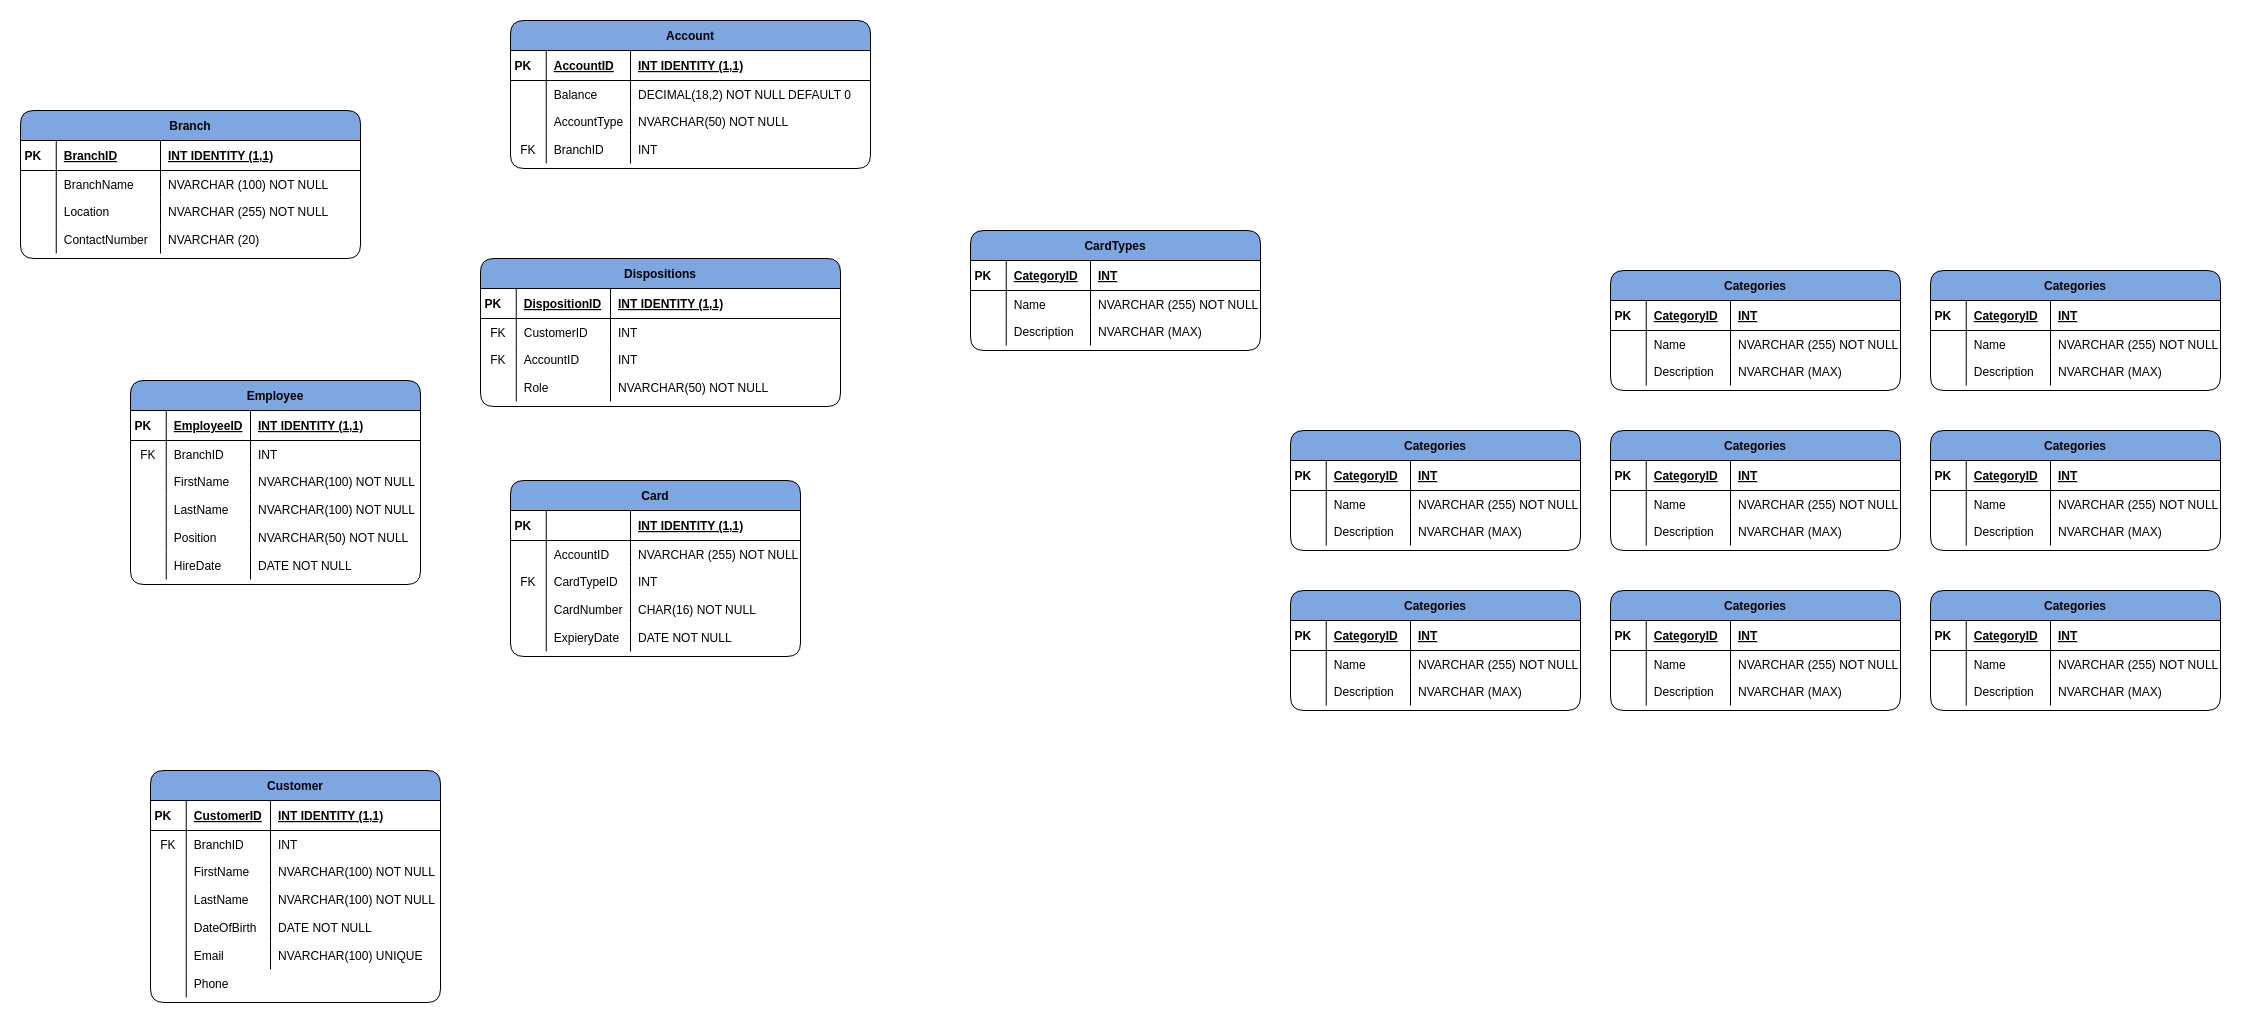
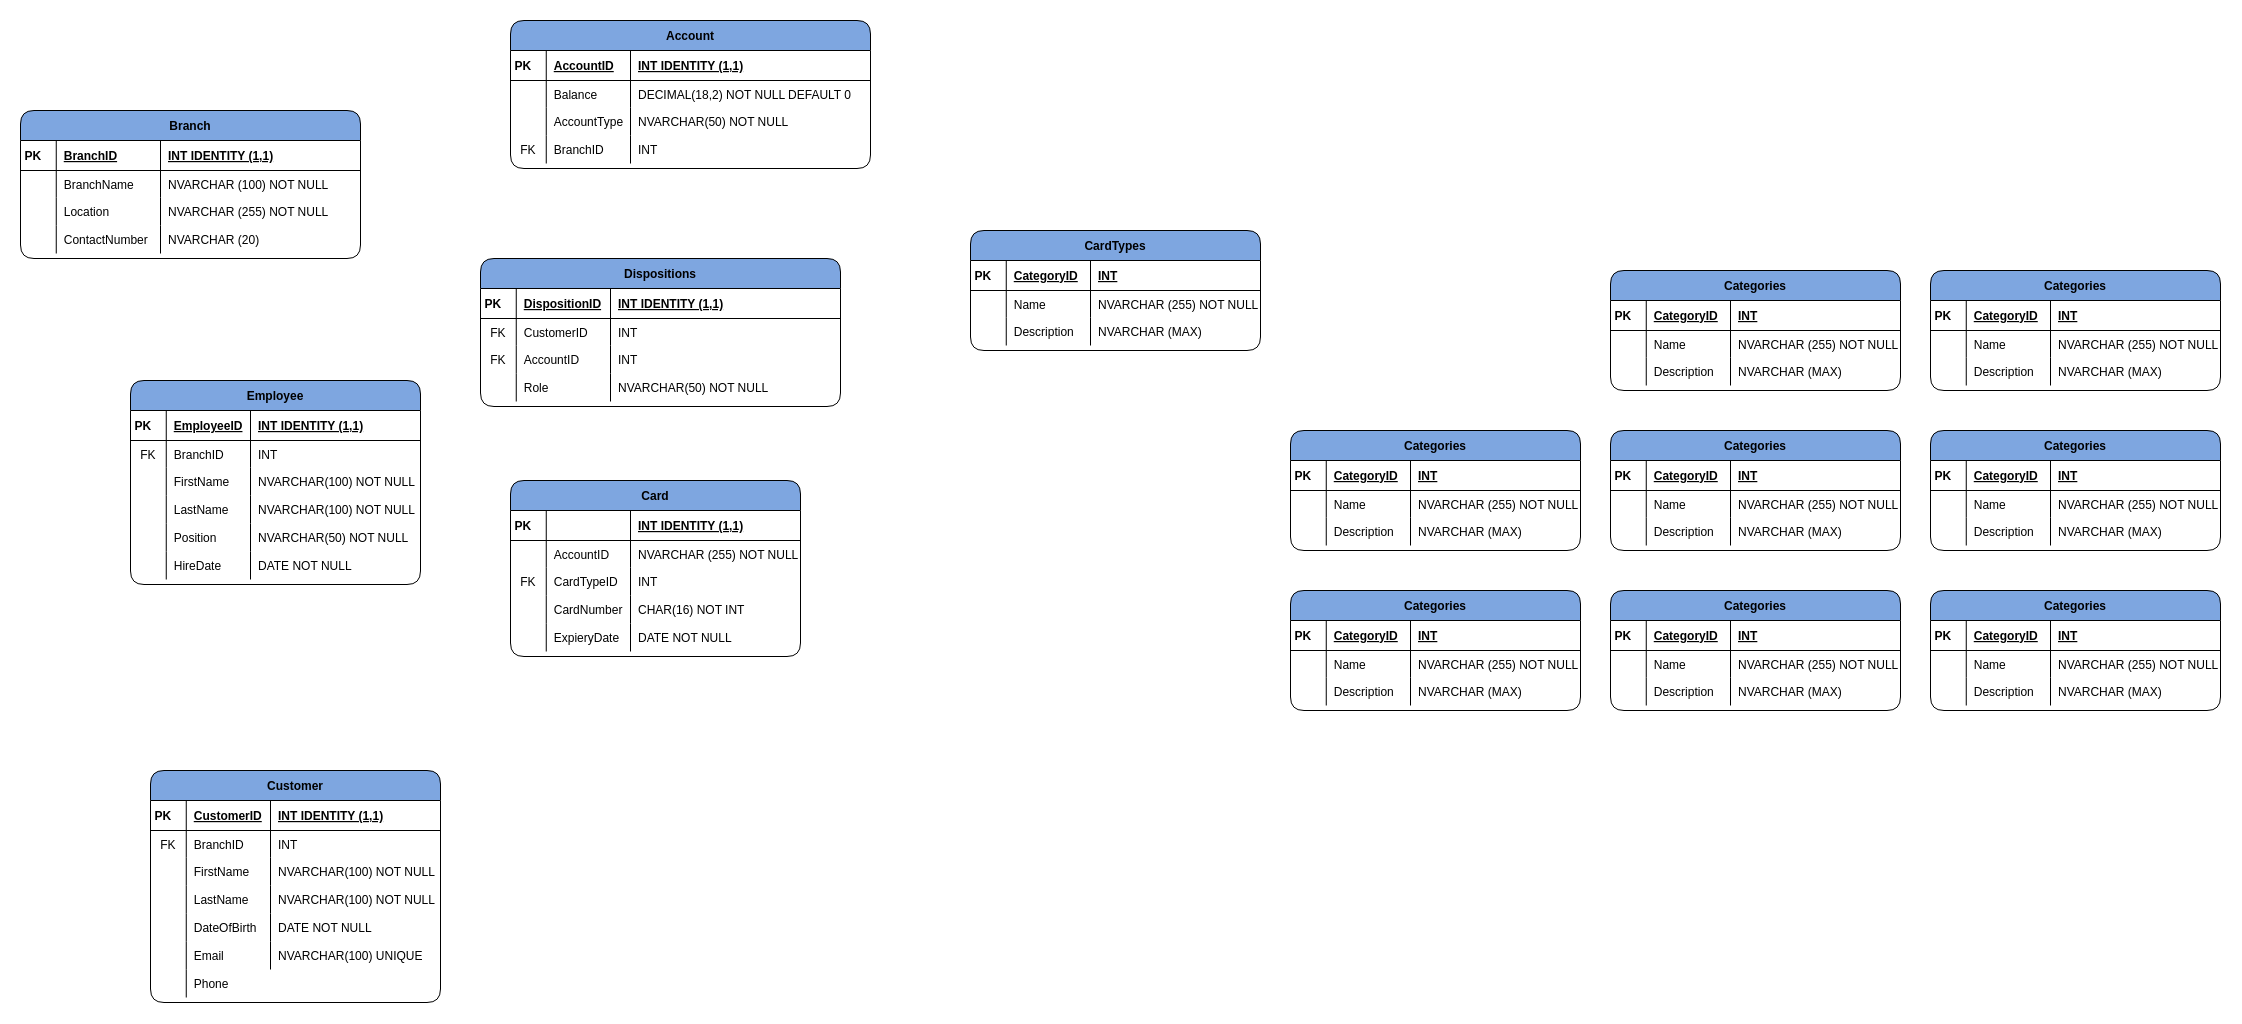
node "CHAR(16) NOT NULL": label "CHAR(16) NOT NULL" -> "CHAR(16) NOT INT"
